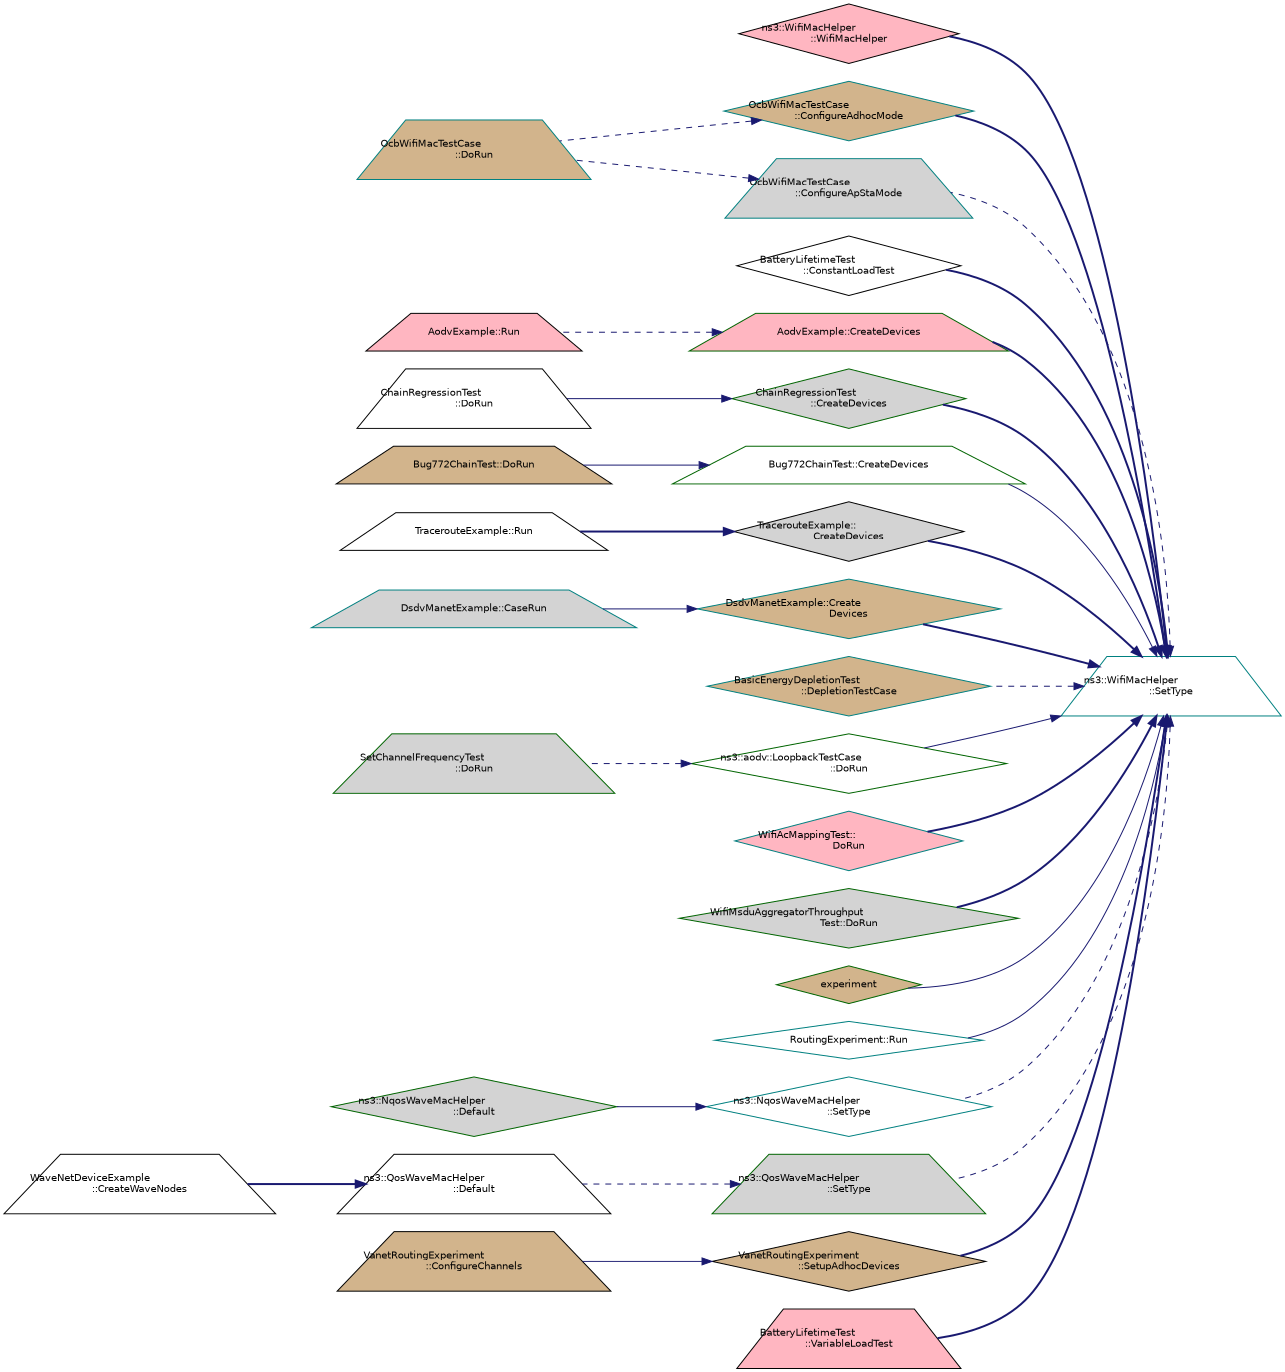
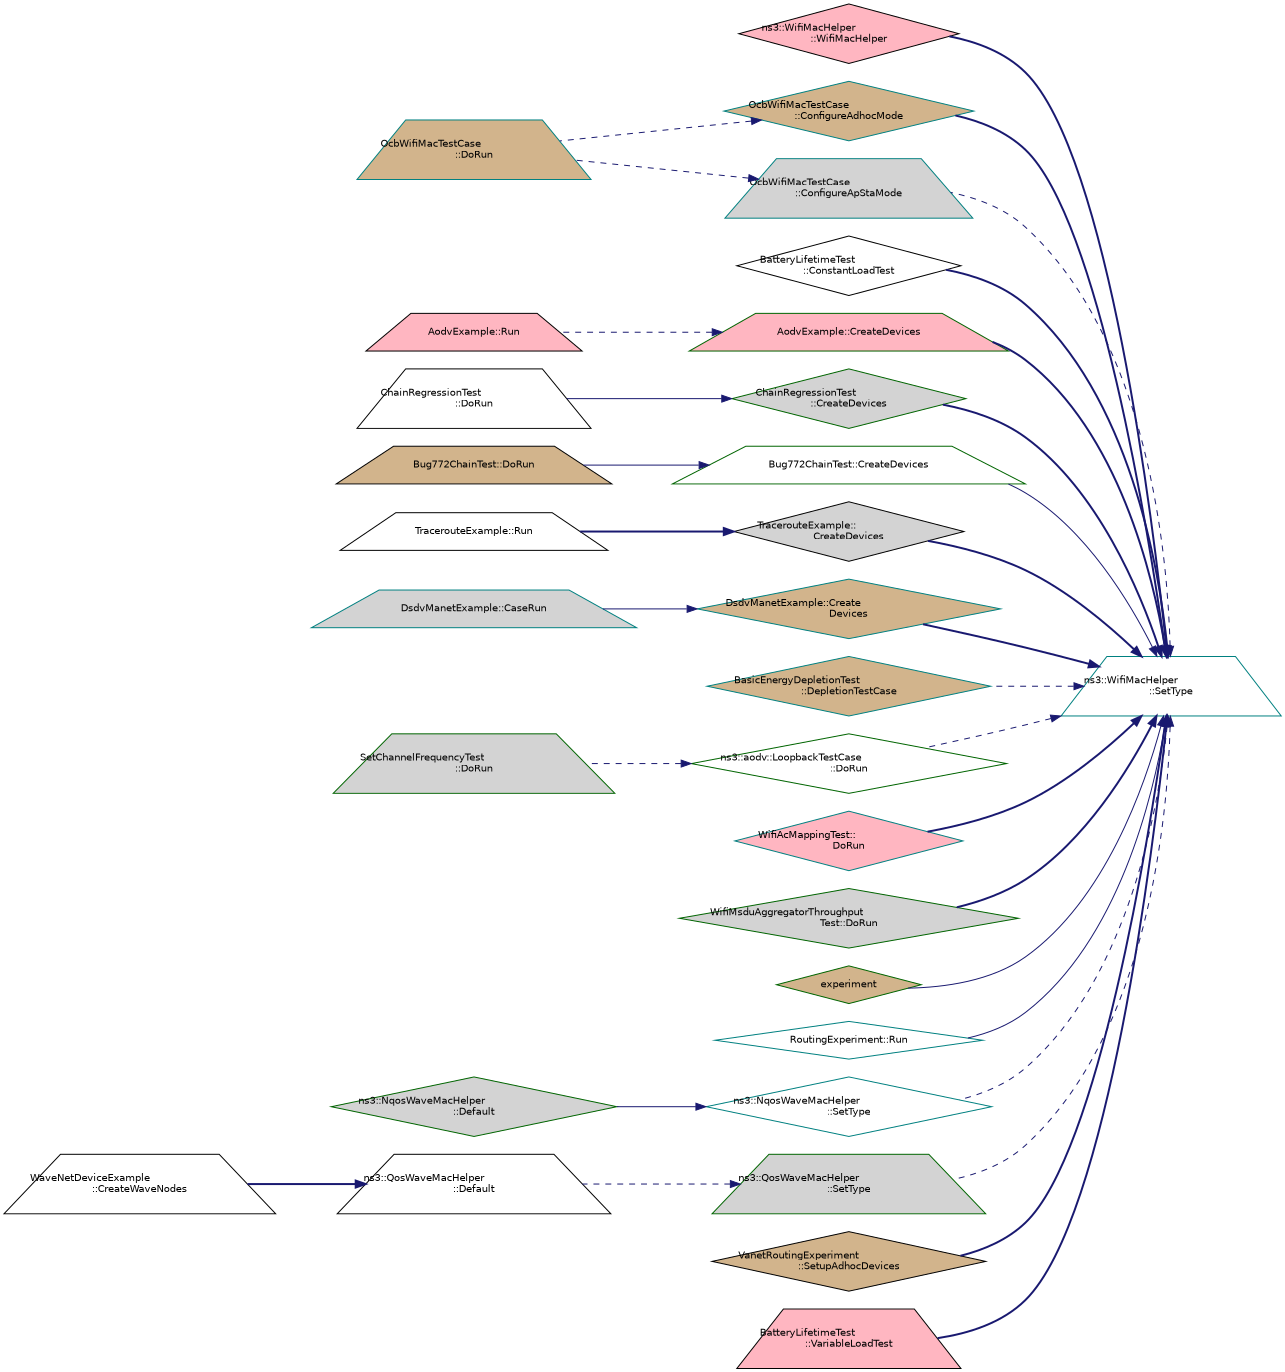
edge "ns3::aodv::LoopbackTestCase ::DoRun" -> "ns3::WifiMacHelper ::SetType": style solid -> dashed
node "VanetRoutingExperiment ::ConfigureChannels": removed
